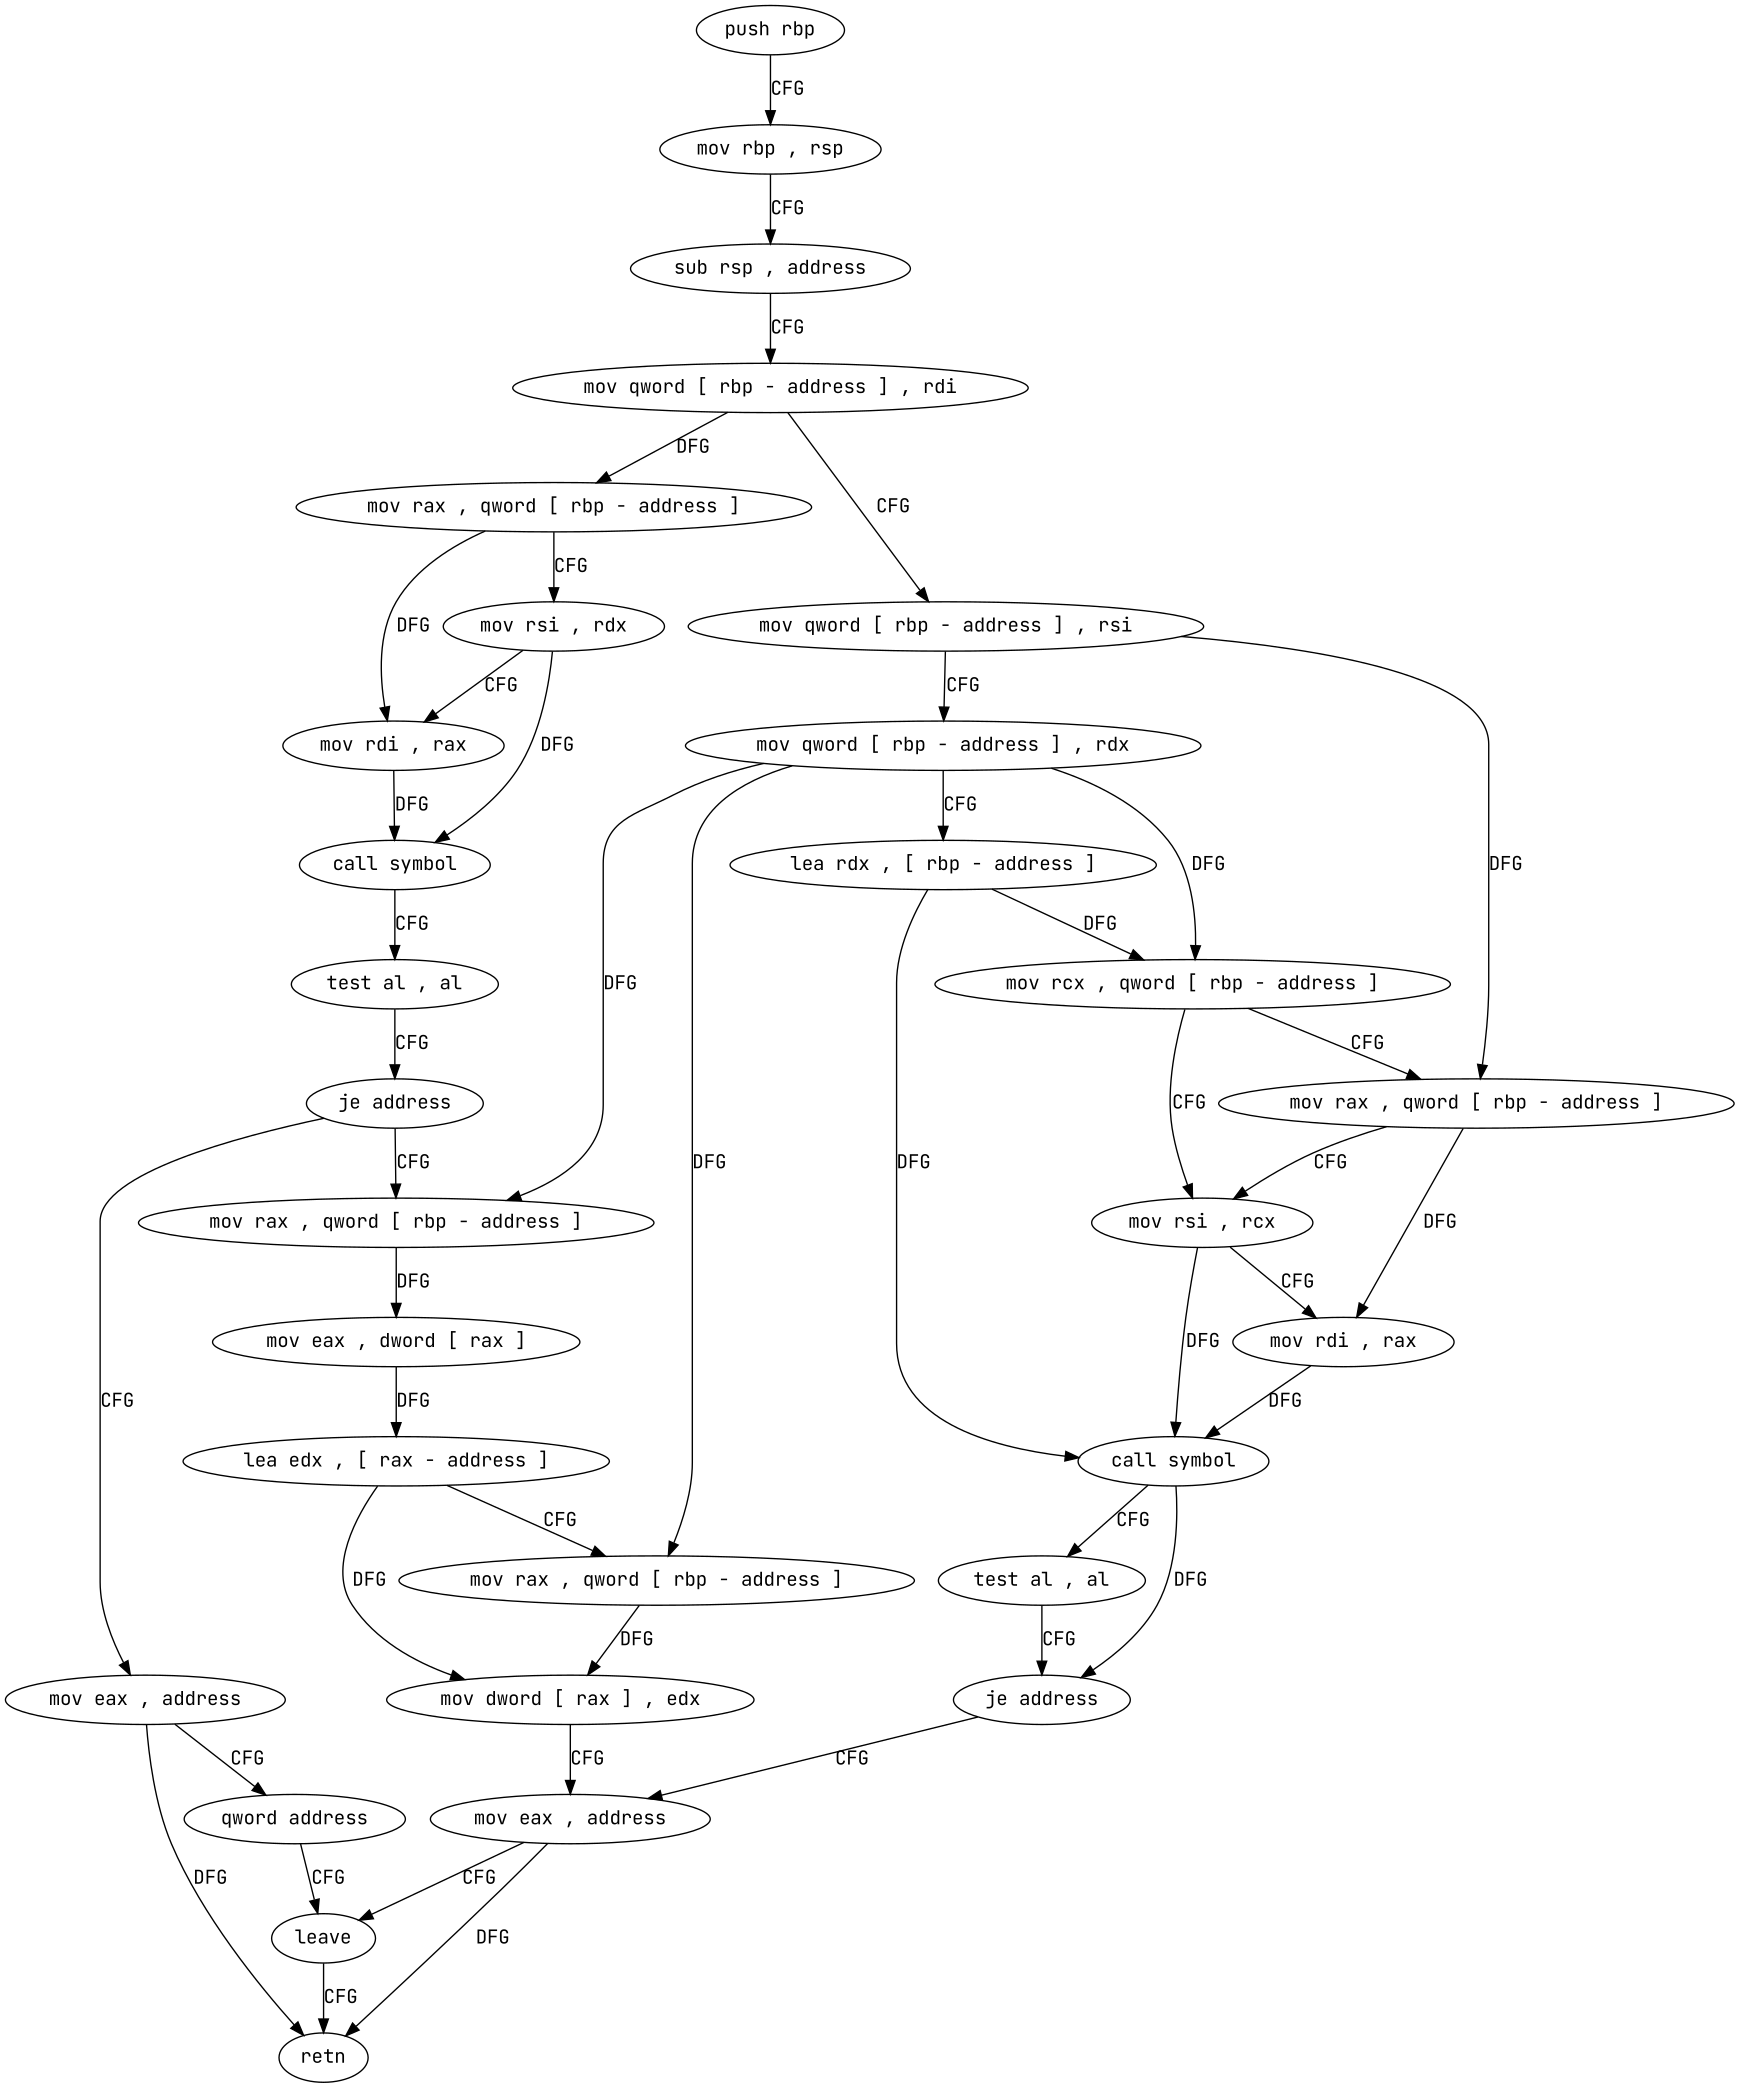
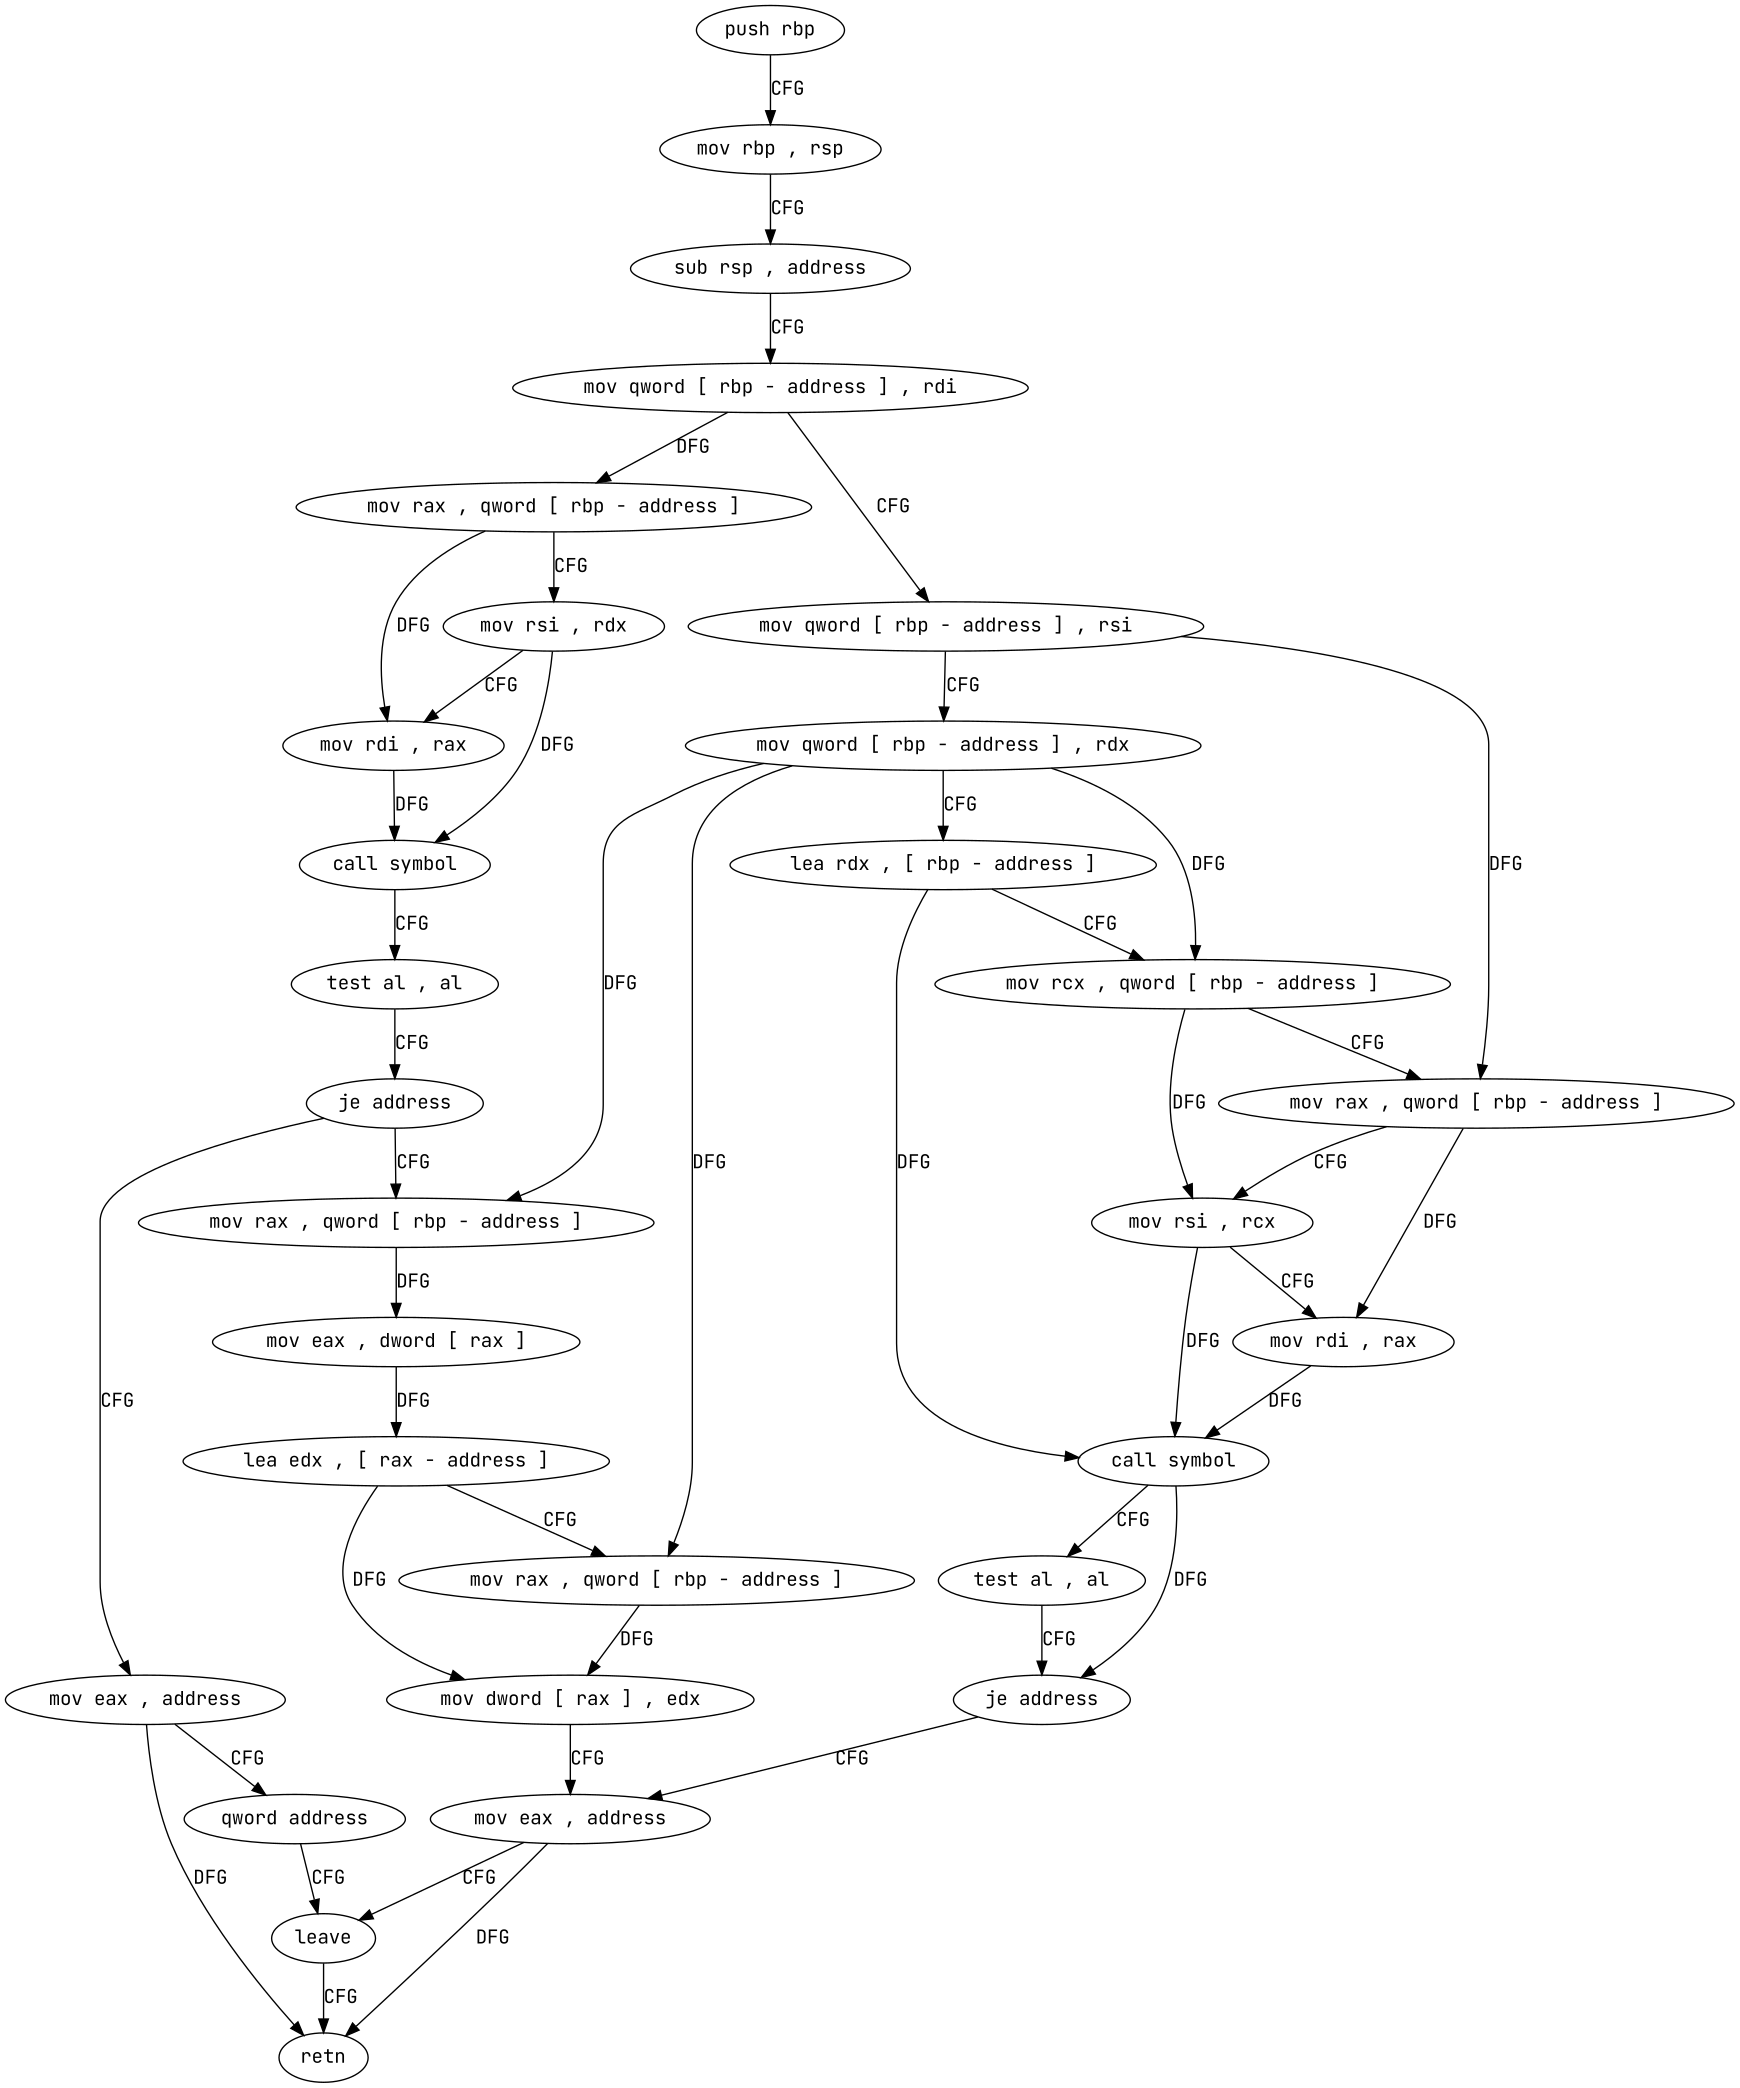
edge "lea rdx , [ rbp - address ]" -> "mov rcx , qword [ rbp - address ]": label "DFG" -> "CFG"
edge "mov rcx , qword [ rbp - address ]" -> "mov rsi , rcx": label "CFG" -> "DFG"
